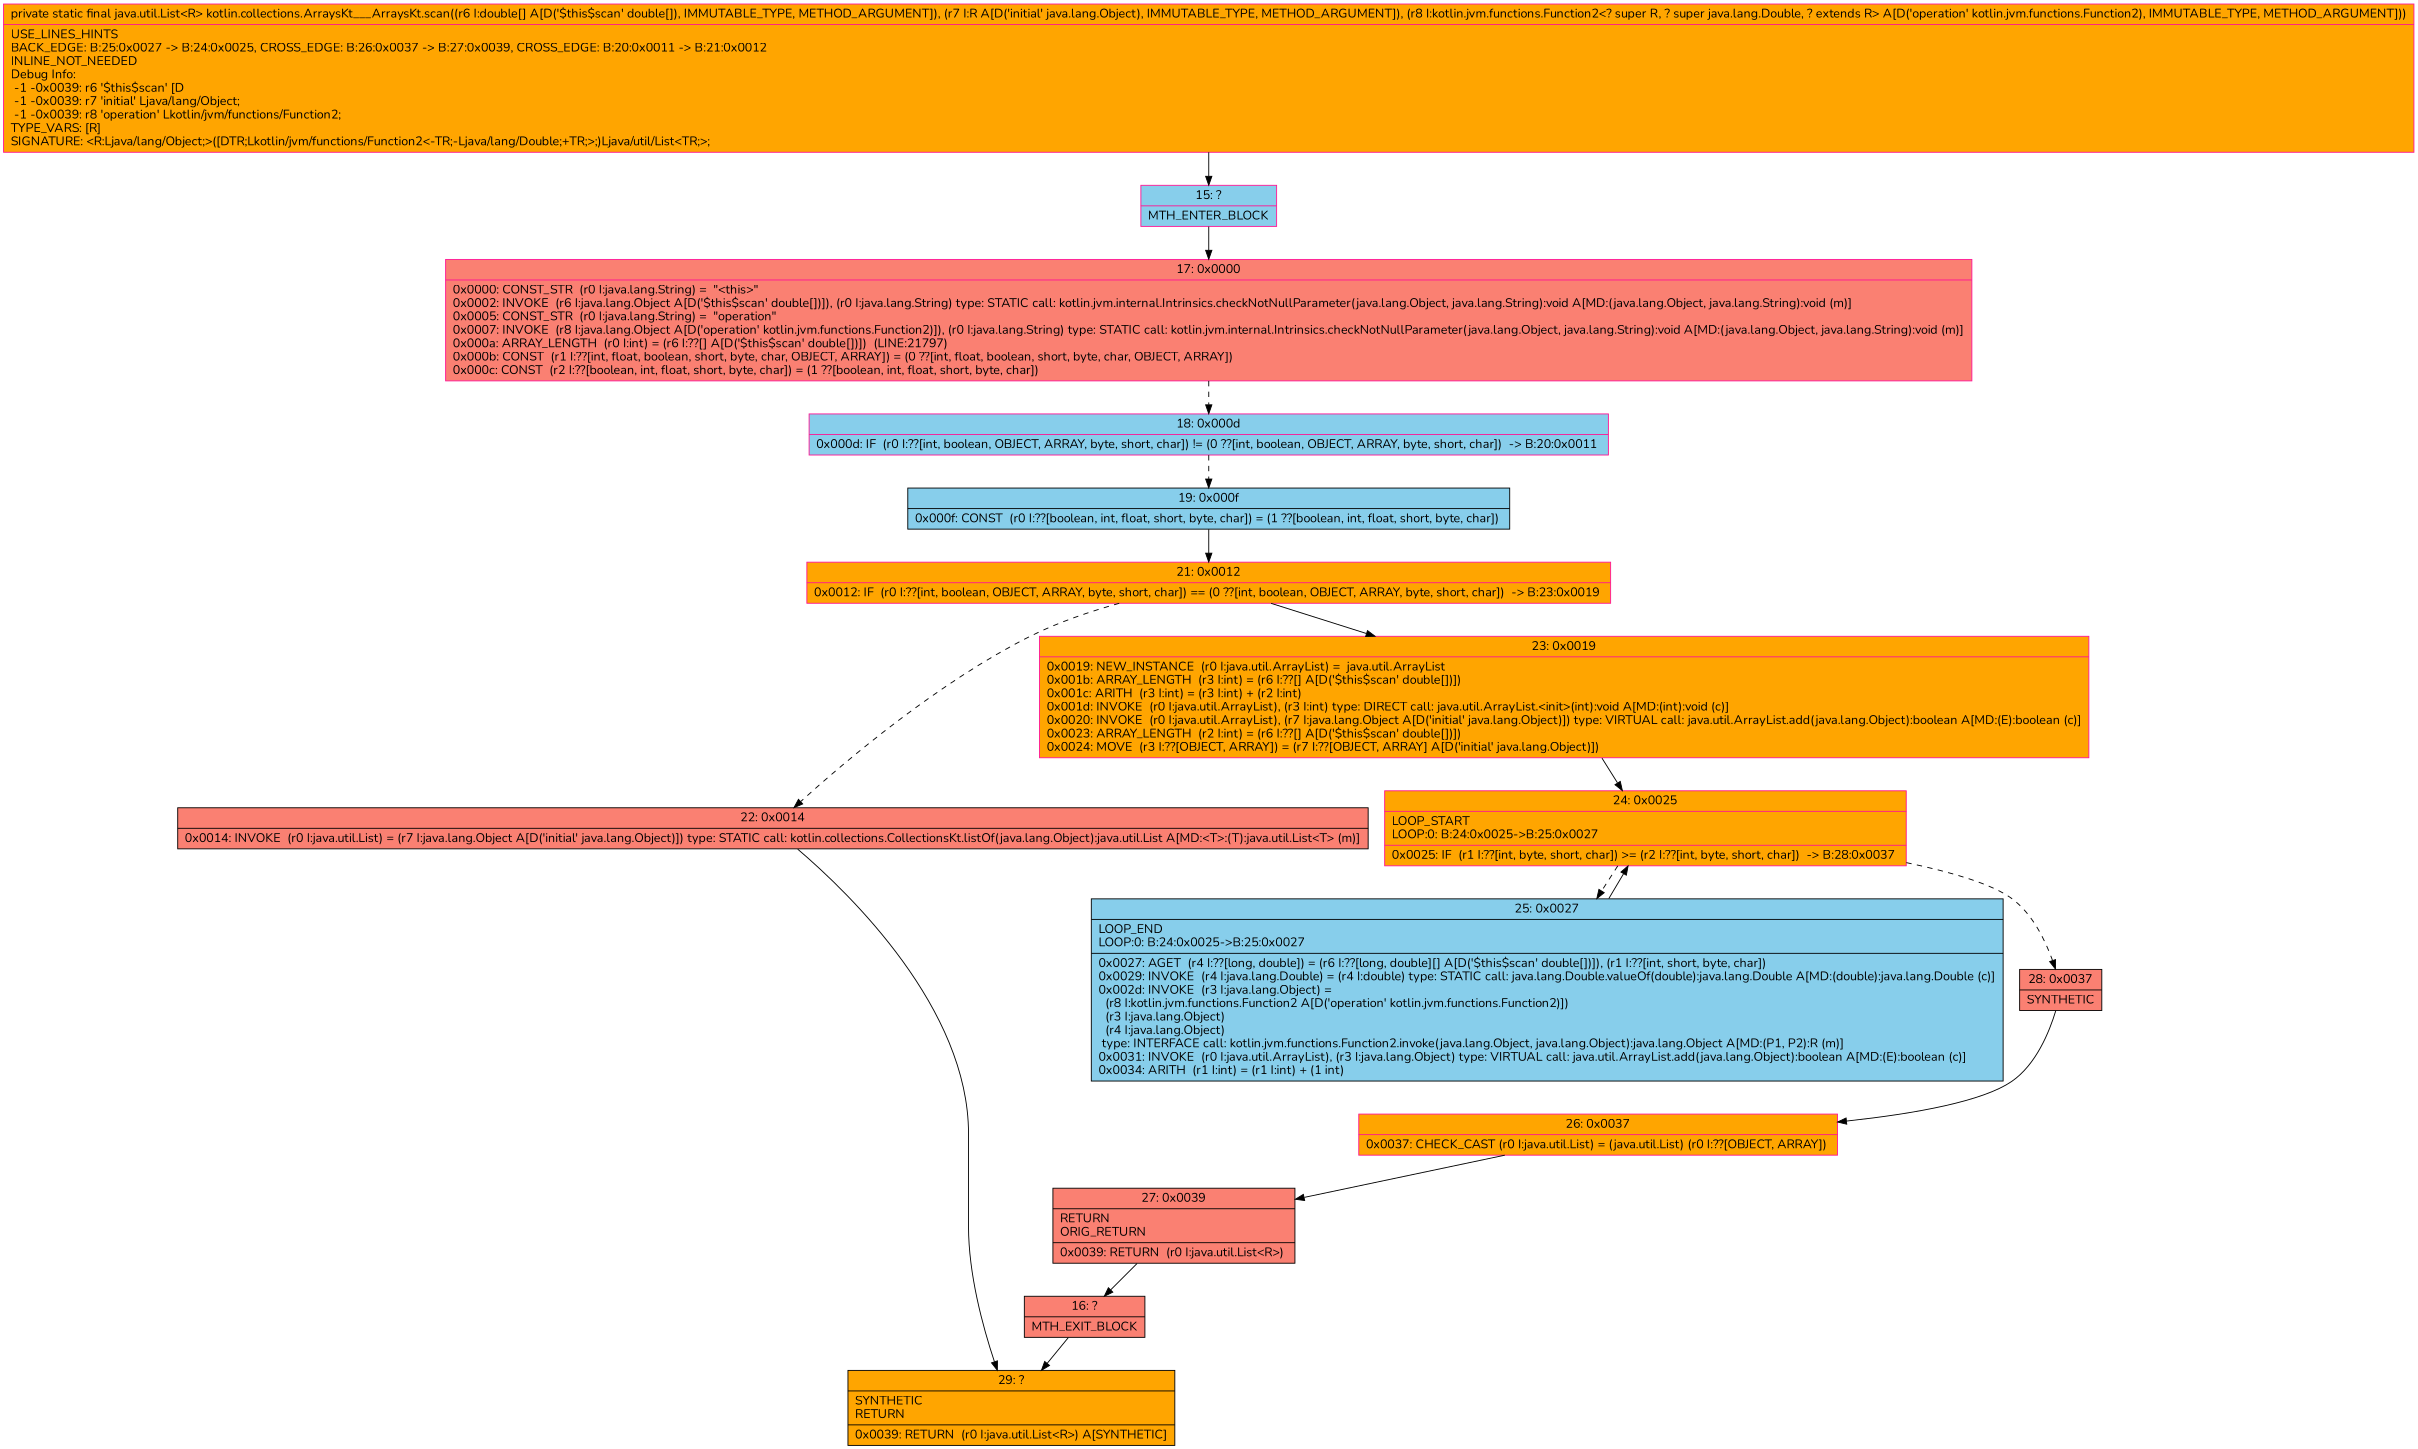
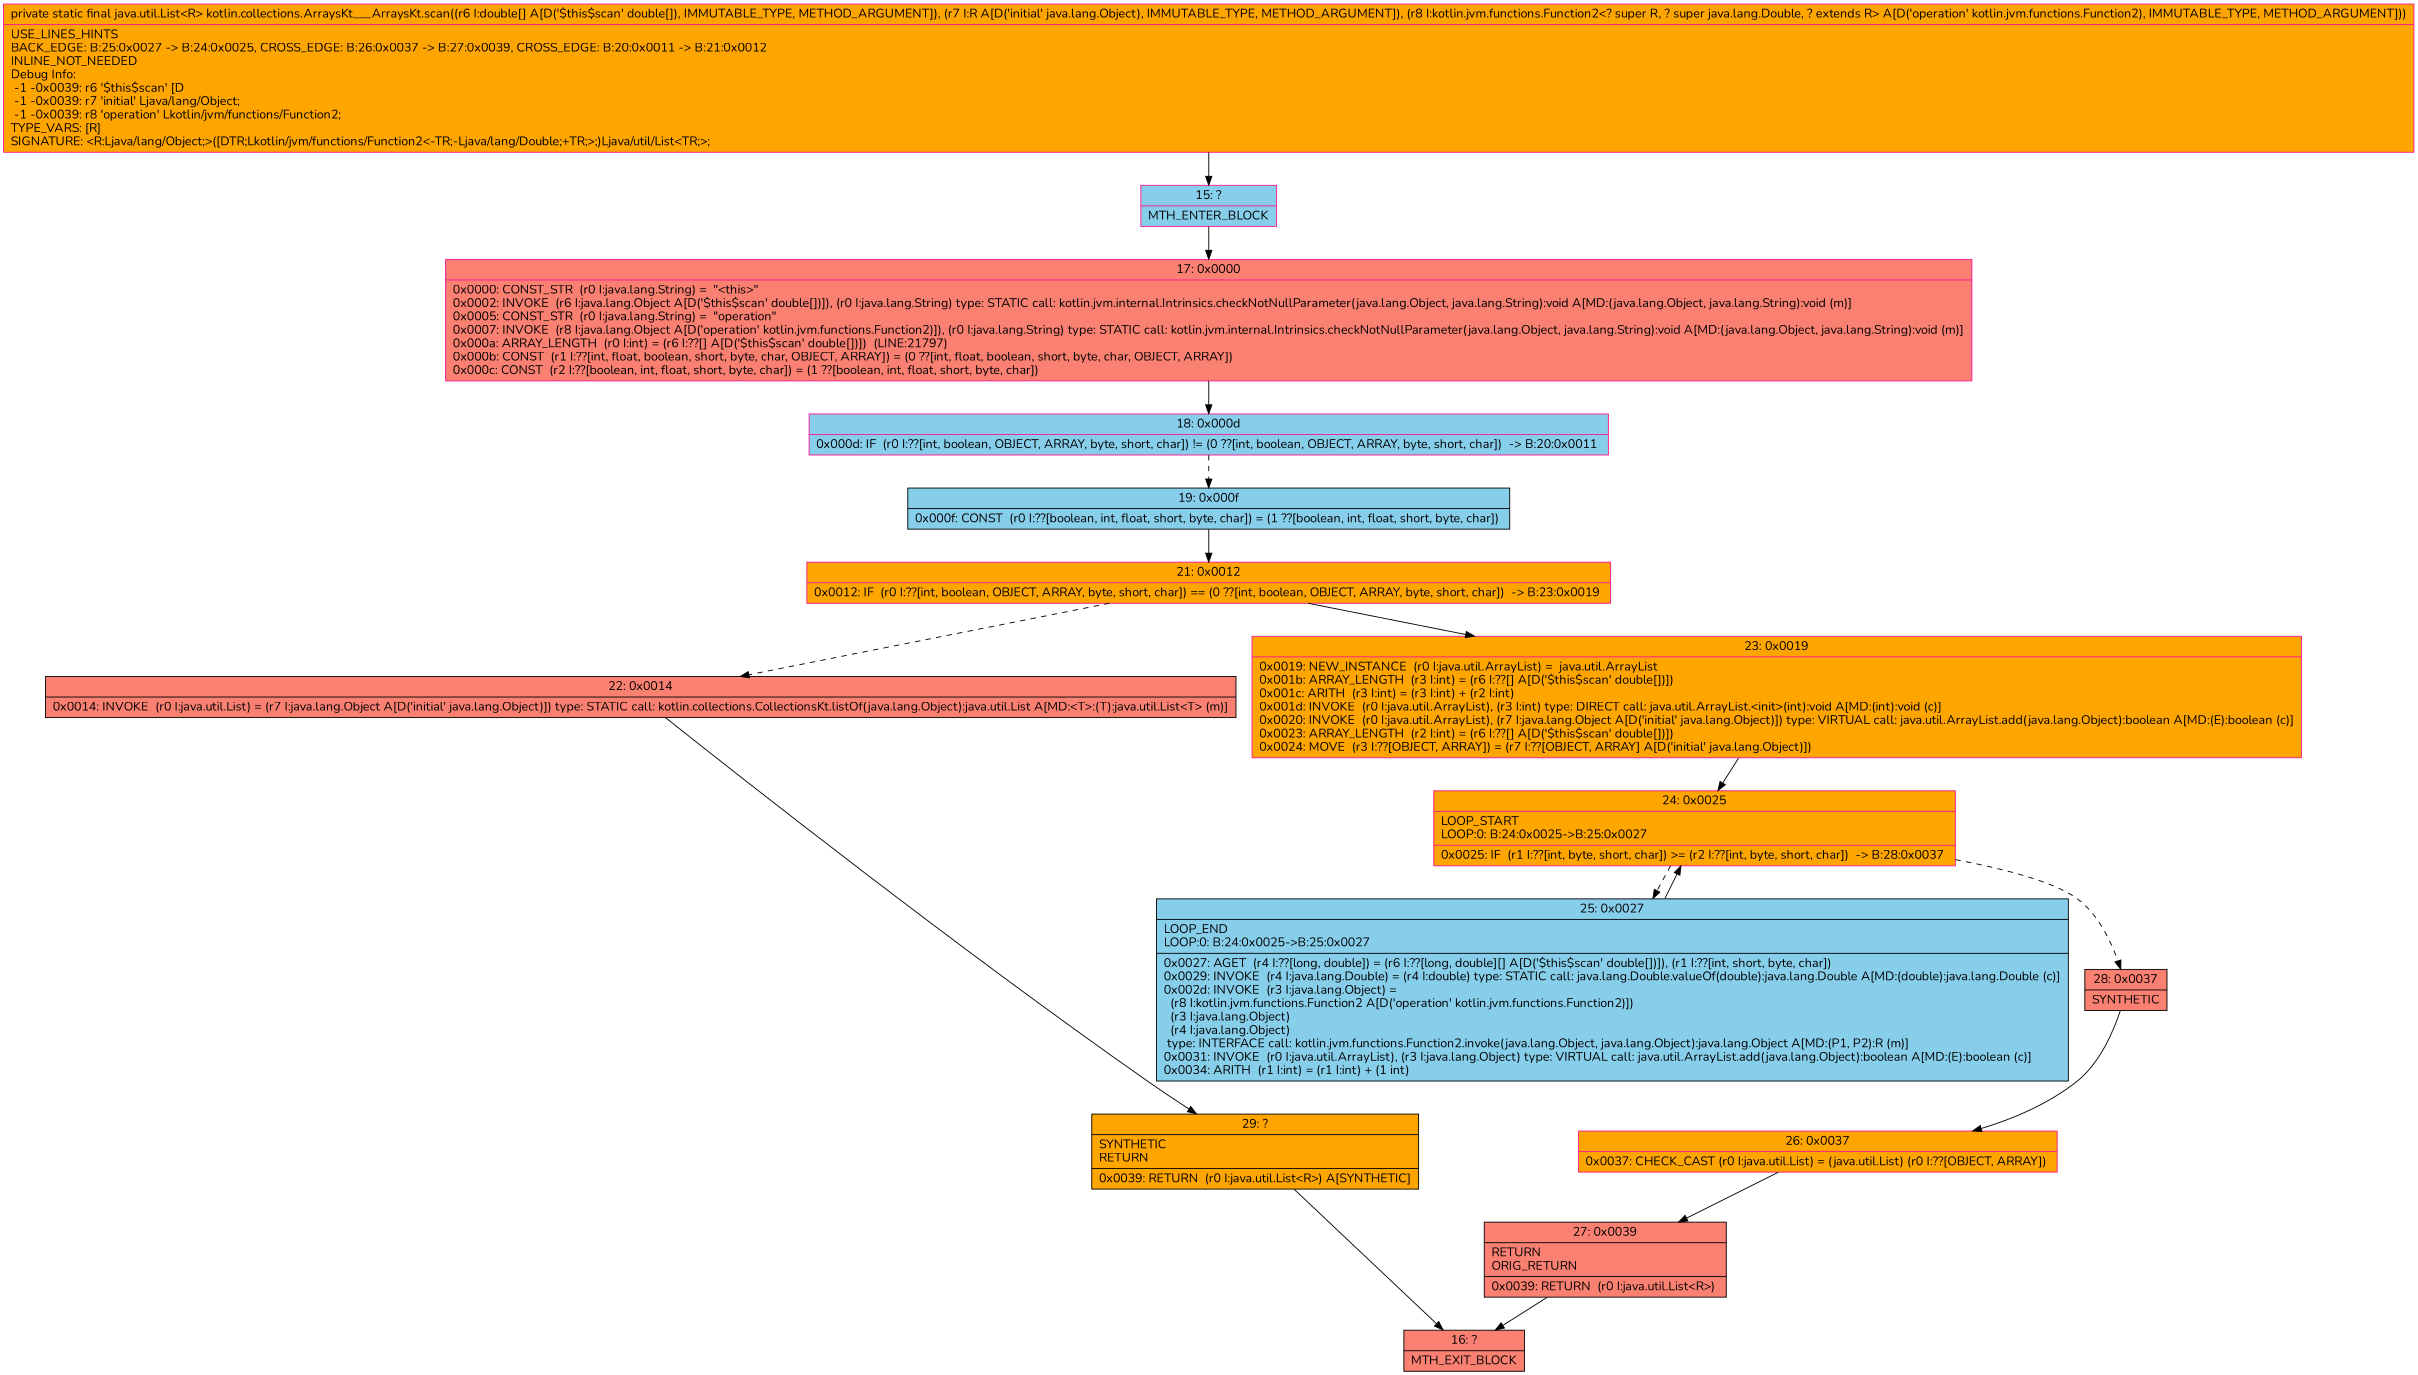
edge "17: 0x0000" -> "18: 0x000d": style dashed -> solid
edge "16: ?" -> "29: ?": reversed
